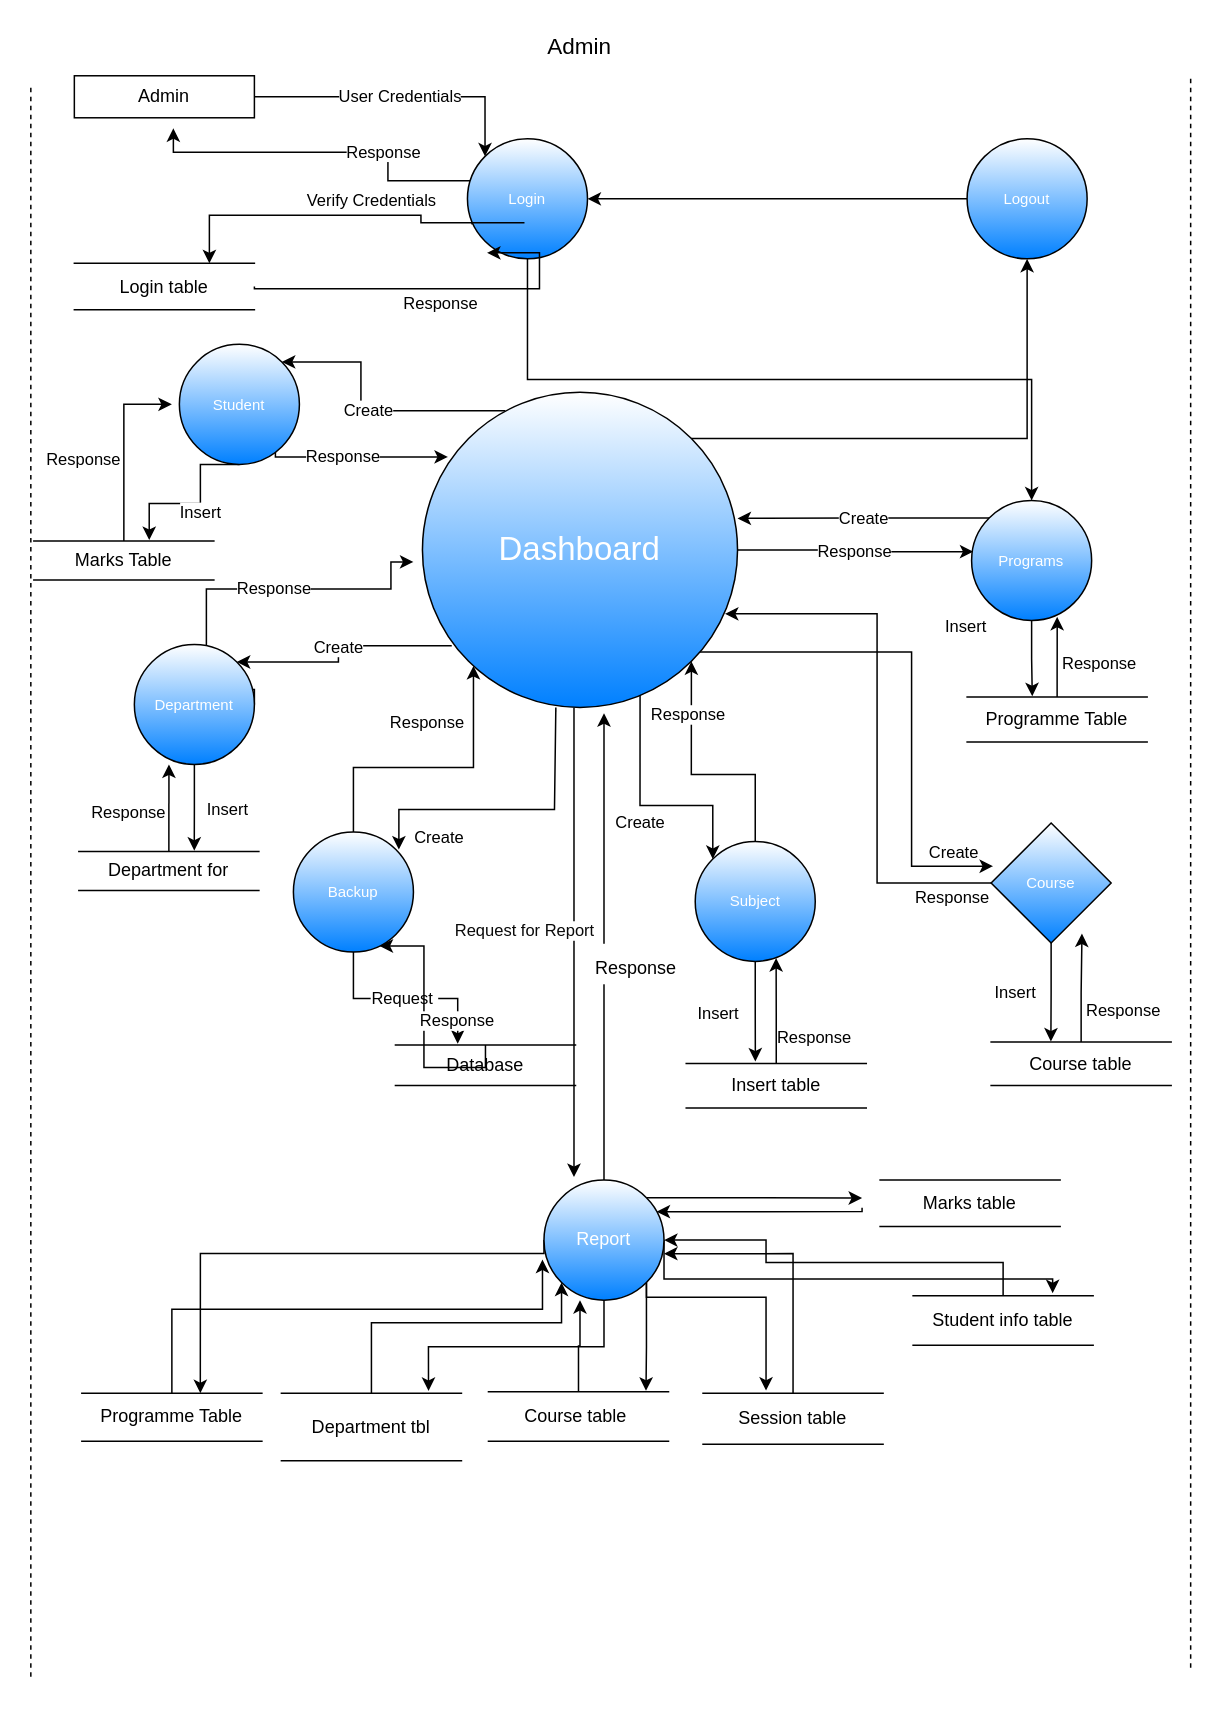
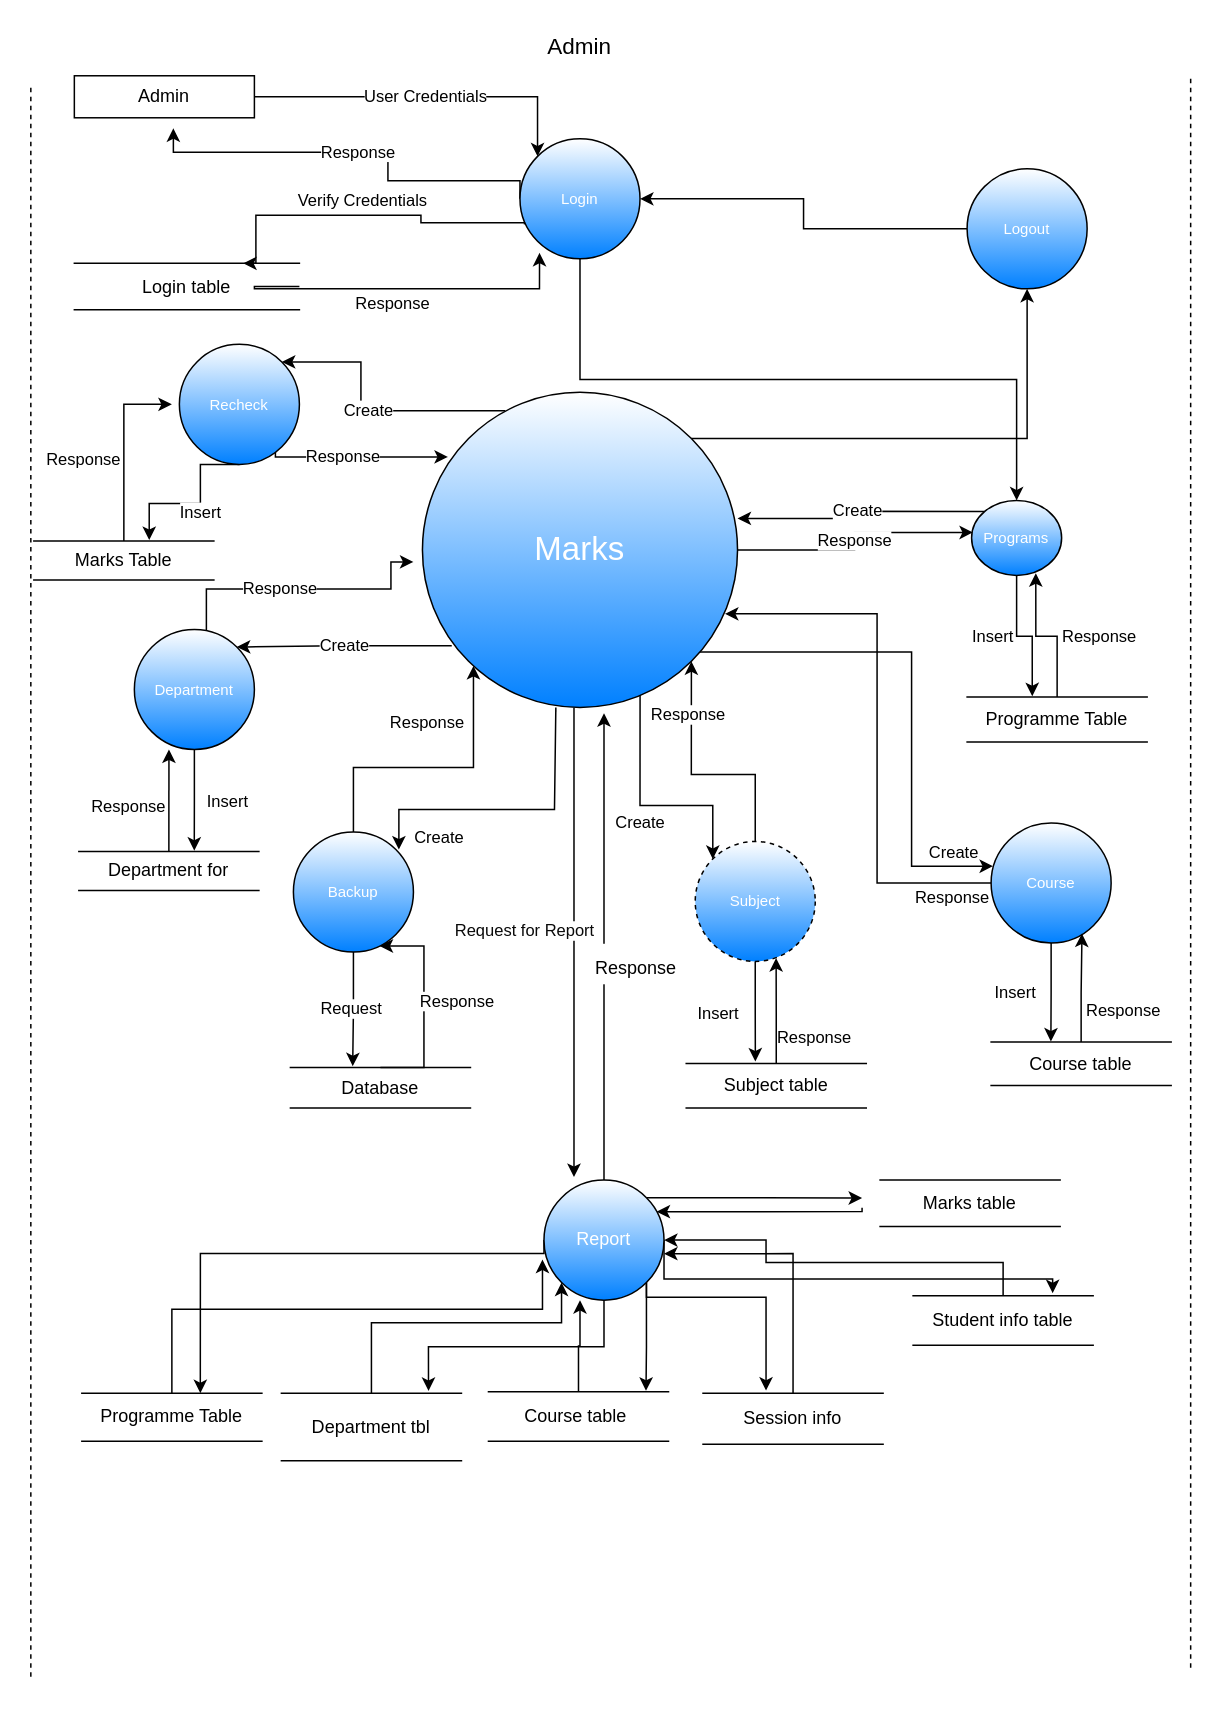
node "Login": moved (527, 199) -> (580, 199)
node "Logout": moved (1027, 199) -> (1027, 229)
node "Login table": size 180x47 -> 225x47
node "Student": label "Student" -> "Recheck"
node "Dashboard": label "Dashboard" -> "Marks"
node "Programs": size 120x120 -> 90x75
node "Department": moved (194, 704) -> (194, 689)
node "Course": shape diamond -> ellipse
node "Subject": style solid -> dashed
node "Database": moved (485, 1065) -> (380, 1088)
node "Insert table": label "Insert table" -> "Subject table"
node "Session table": label "Session table" -> "Session info"
